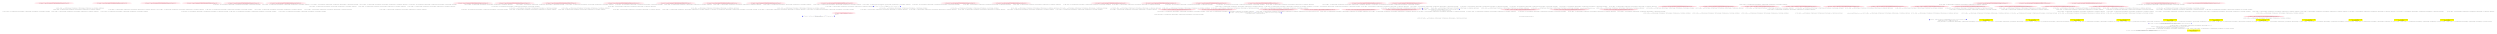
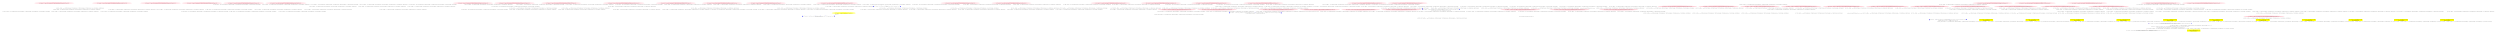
node "id:12 HopCount: -4 owner uid: owner group id: wininit.exe": fillcolor pink -> yellow
